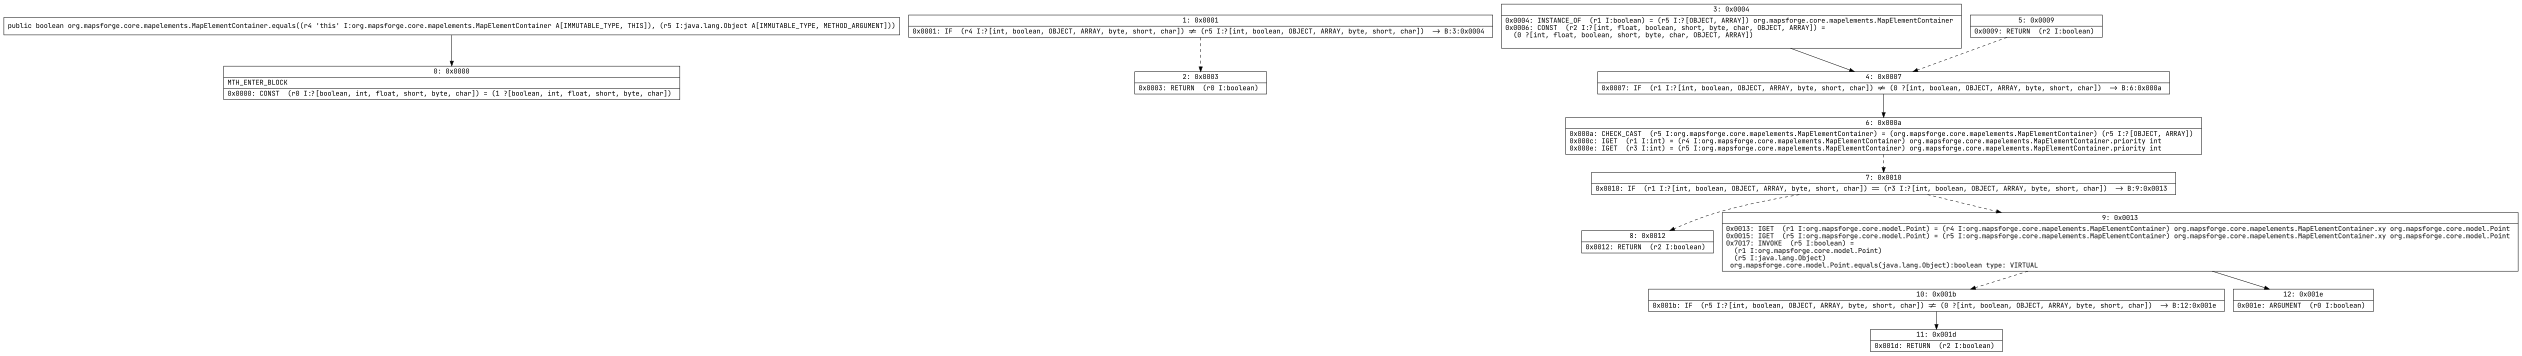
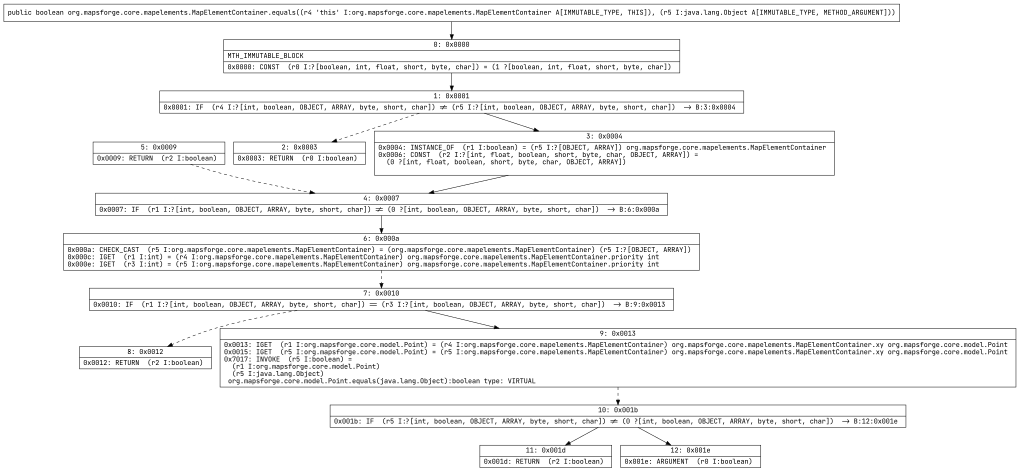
edge "0: 0x0000" -> "1: 0x0001": added
node "0: 0x0000": text "MTH_ENTER_BLOCK" -> "MTH_IMMUTABLE_BLOCK"
edge "1: 0x0001" -> "3: 0x0004": added
edge "7: 0x0010" -> "9: 0x0013": style dashed -> solid
edge "9: 0x0013" -> "12: 0x001e": now "10: 0x001b" -> "12: 0x001e"
